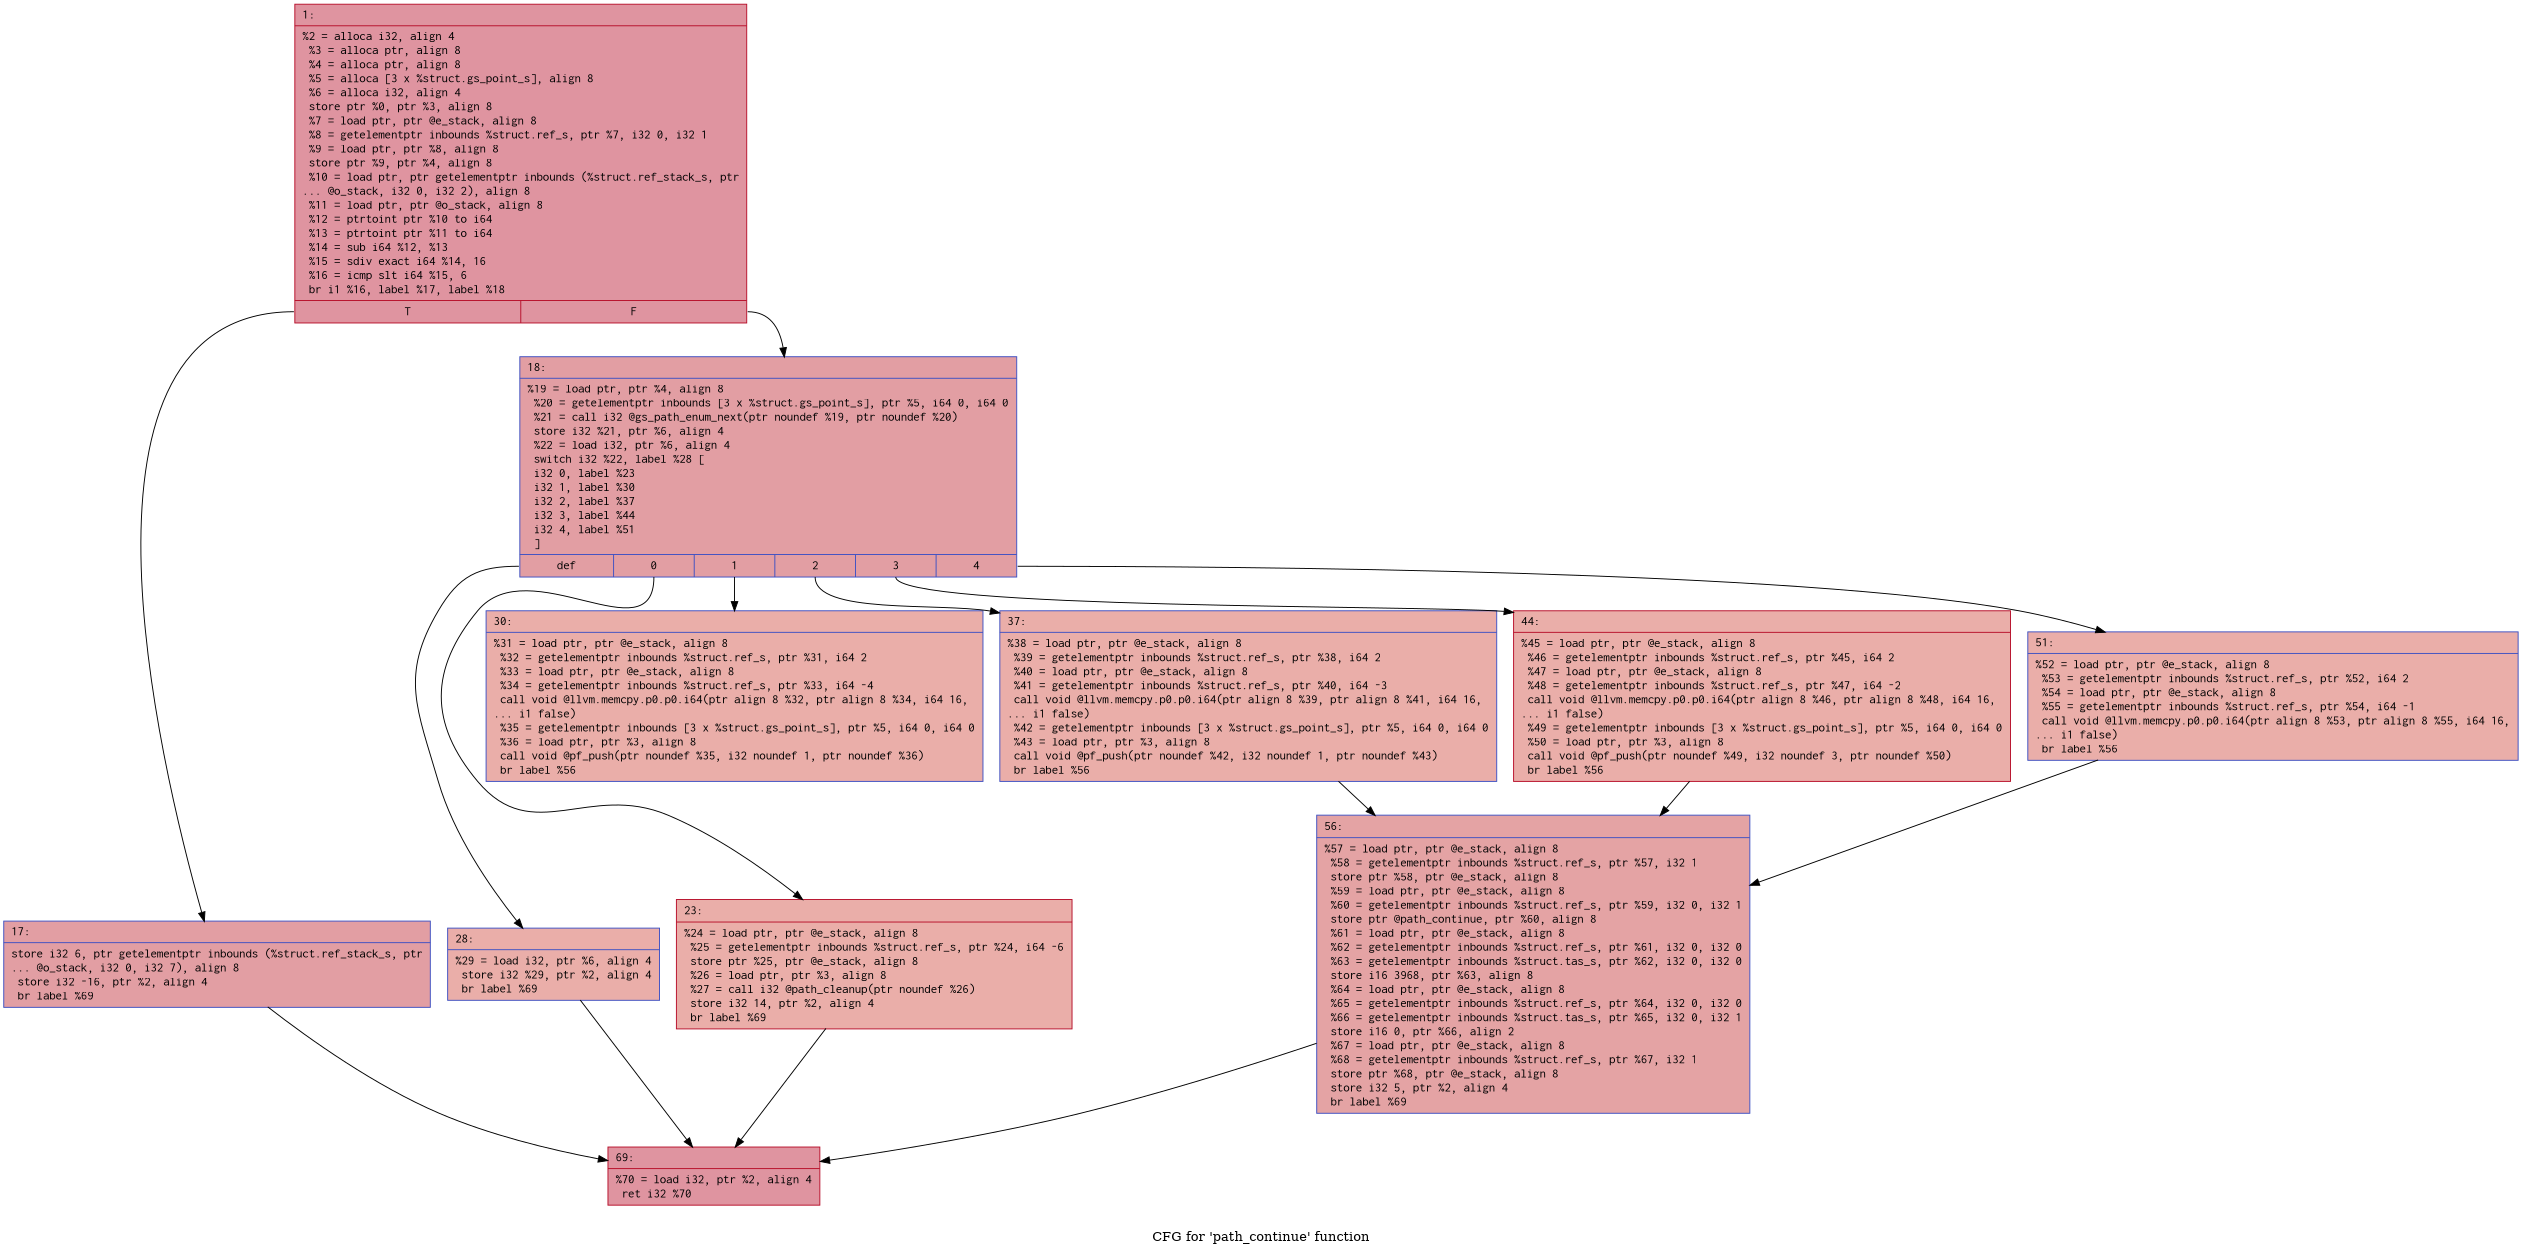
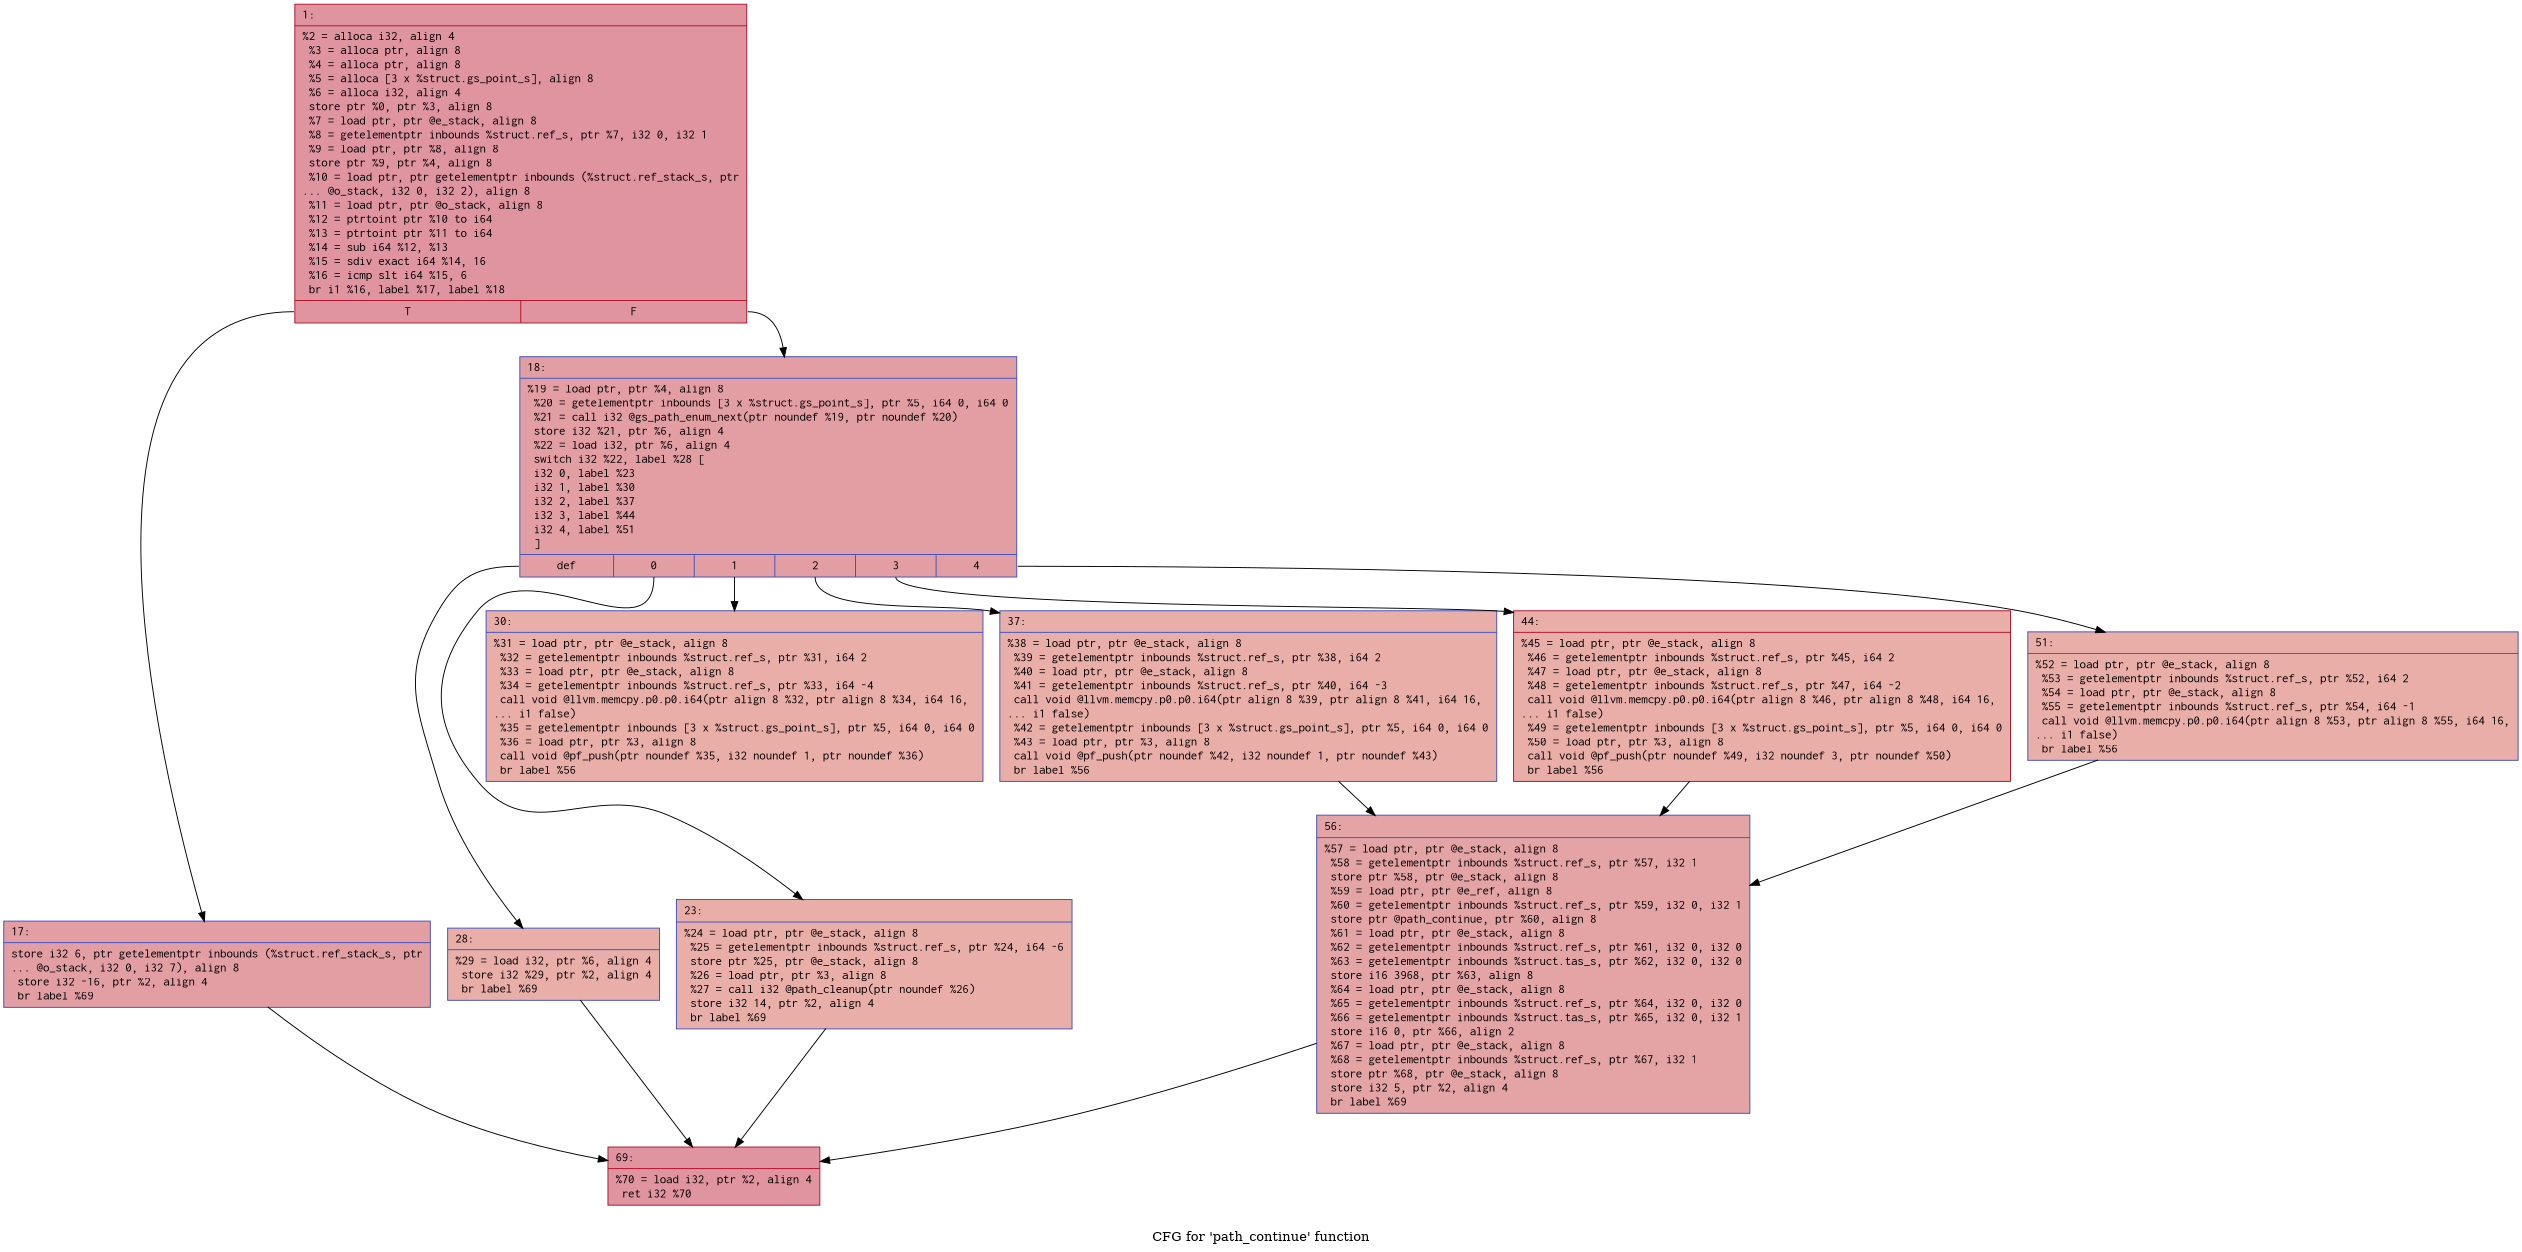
node "56:": text "%59 = load ptr, ptr @e_stack, align 8" -> "%59 = load ptr, ptr @e_ref, align 8"
node "23:": color #b70d28ff -> #3d50c3ff
